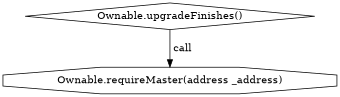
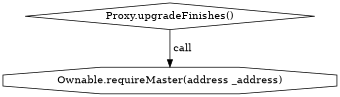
node "Ownable.upgradeFinishes()": label "Ownable.upgradeFinishes()" -> "Proxy.upgradeFinishes()"
